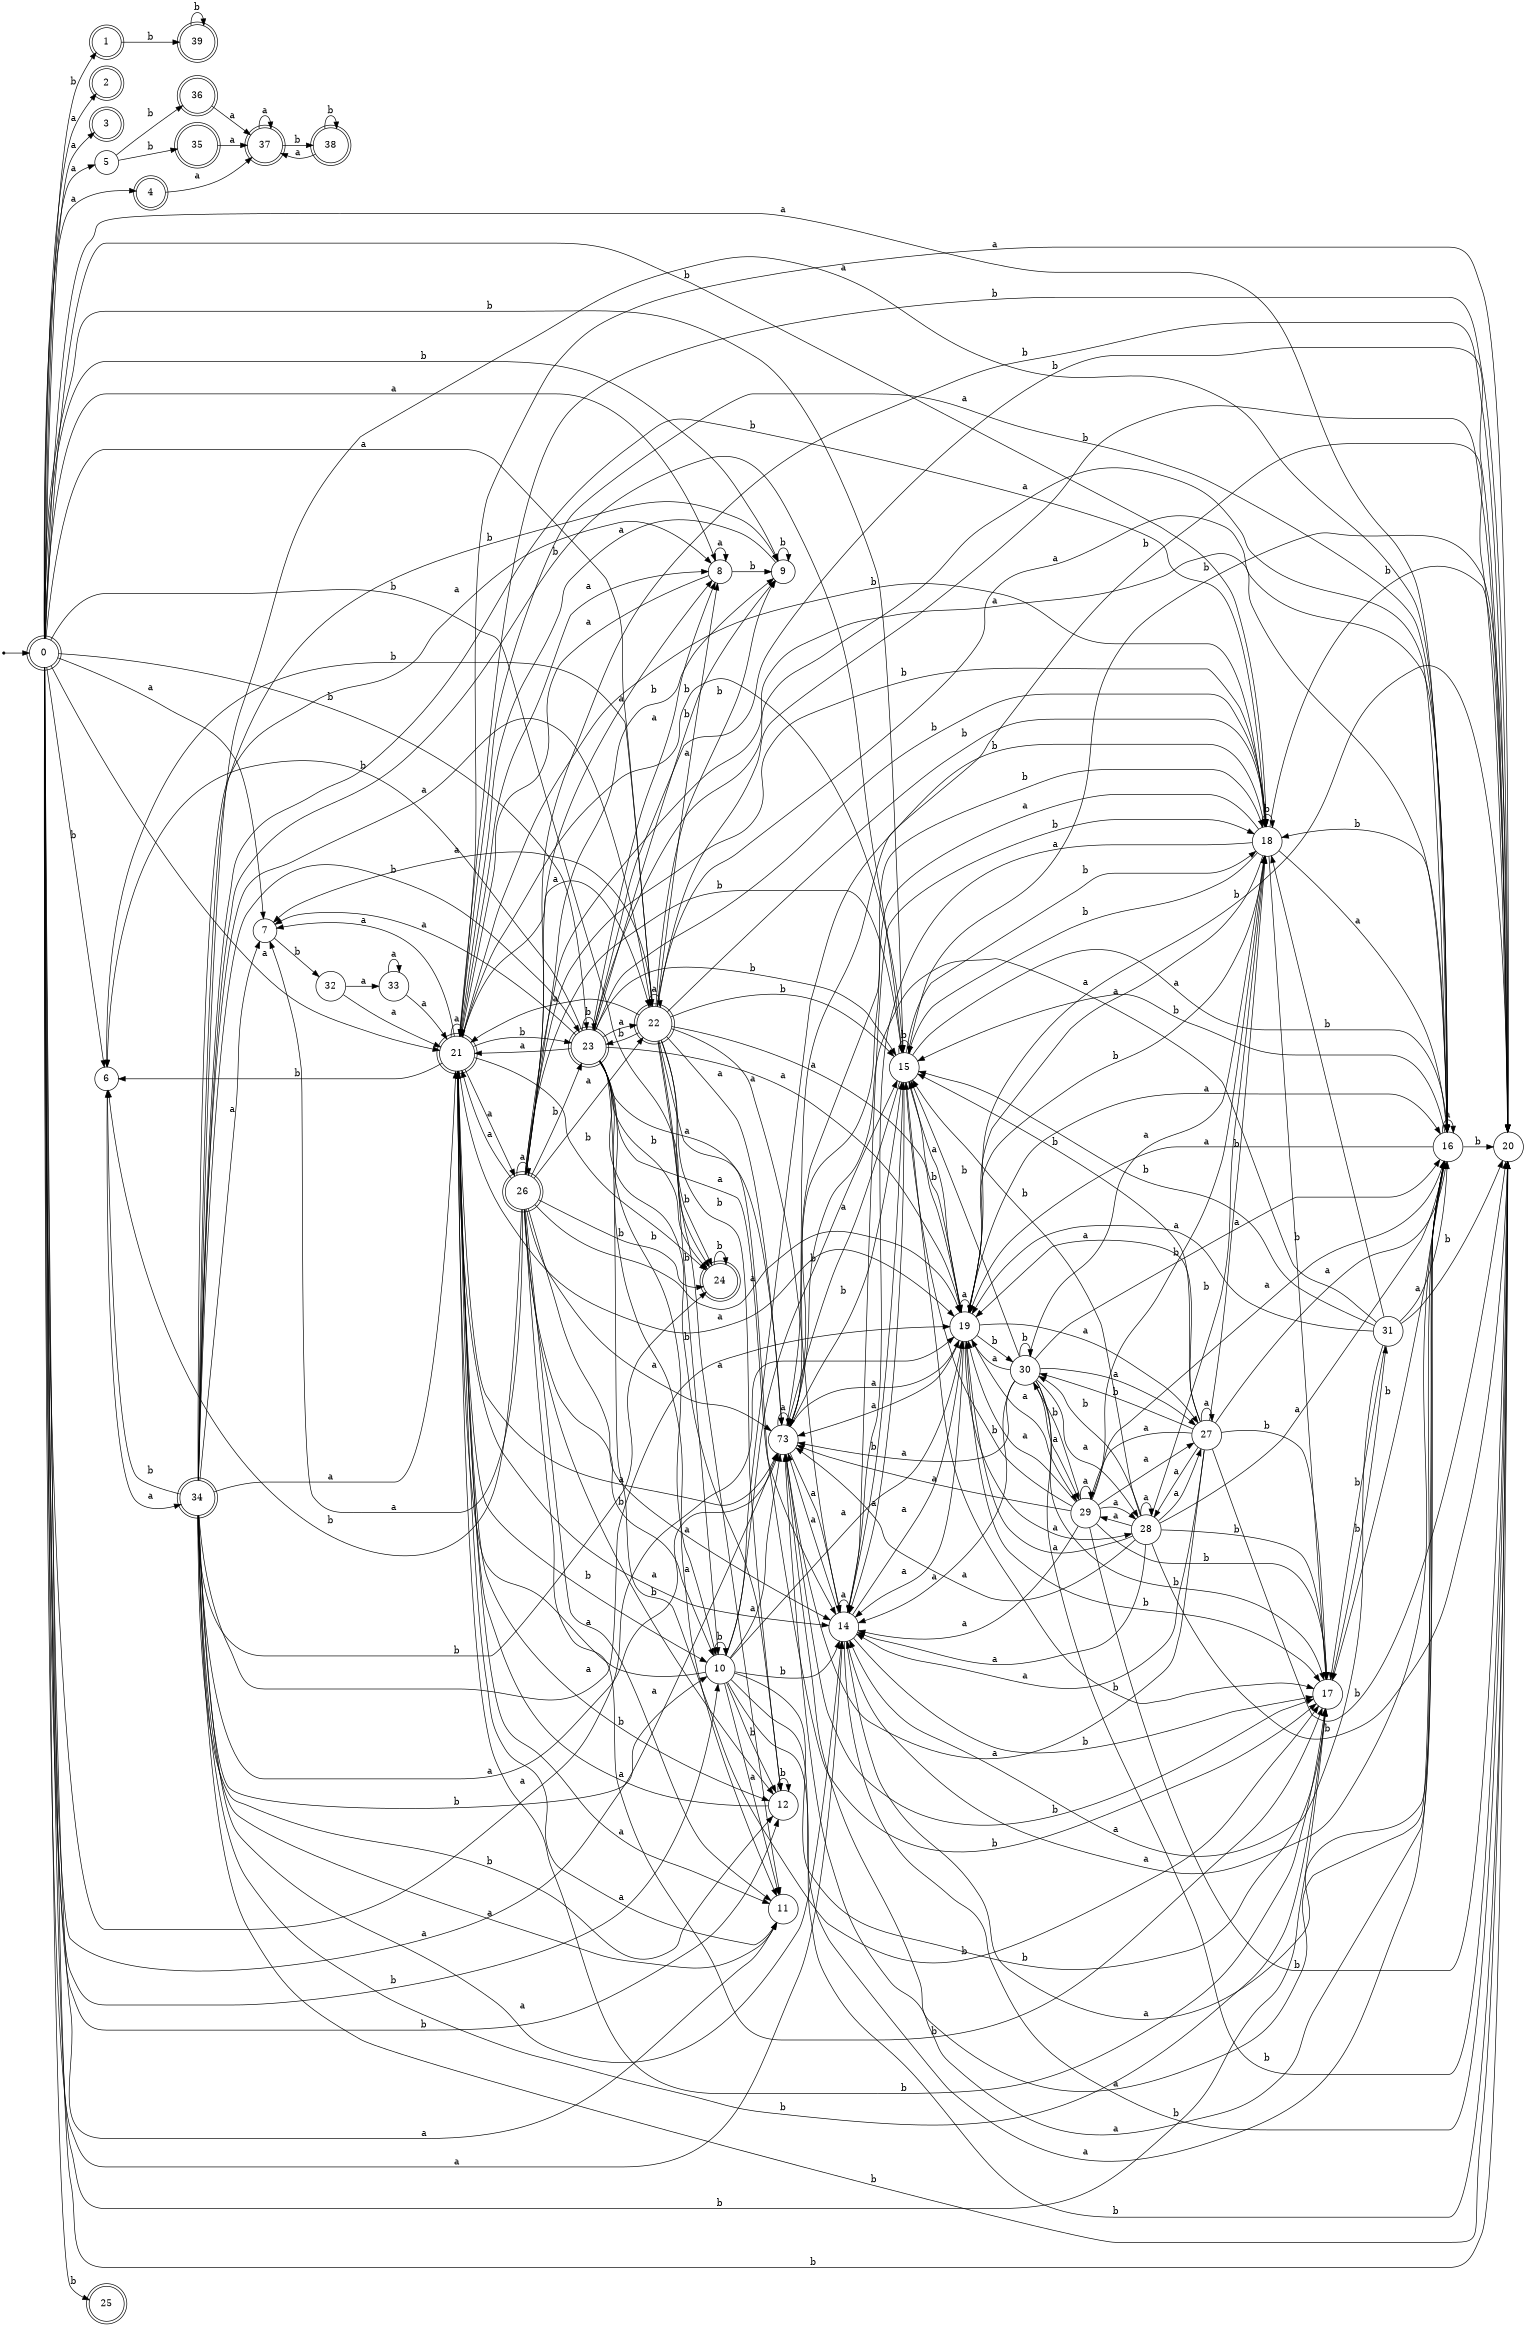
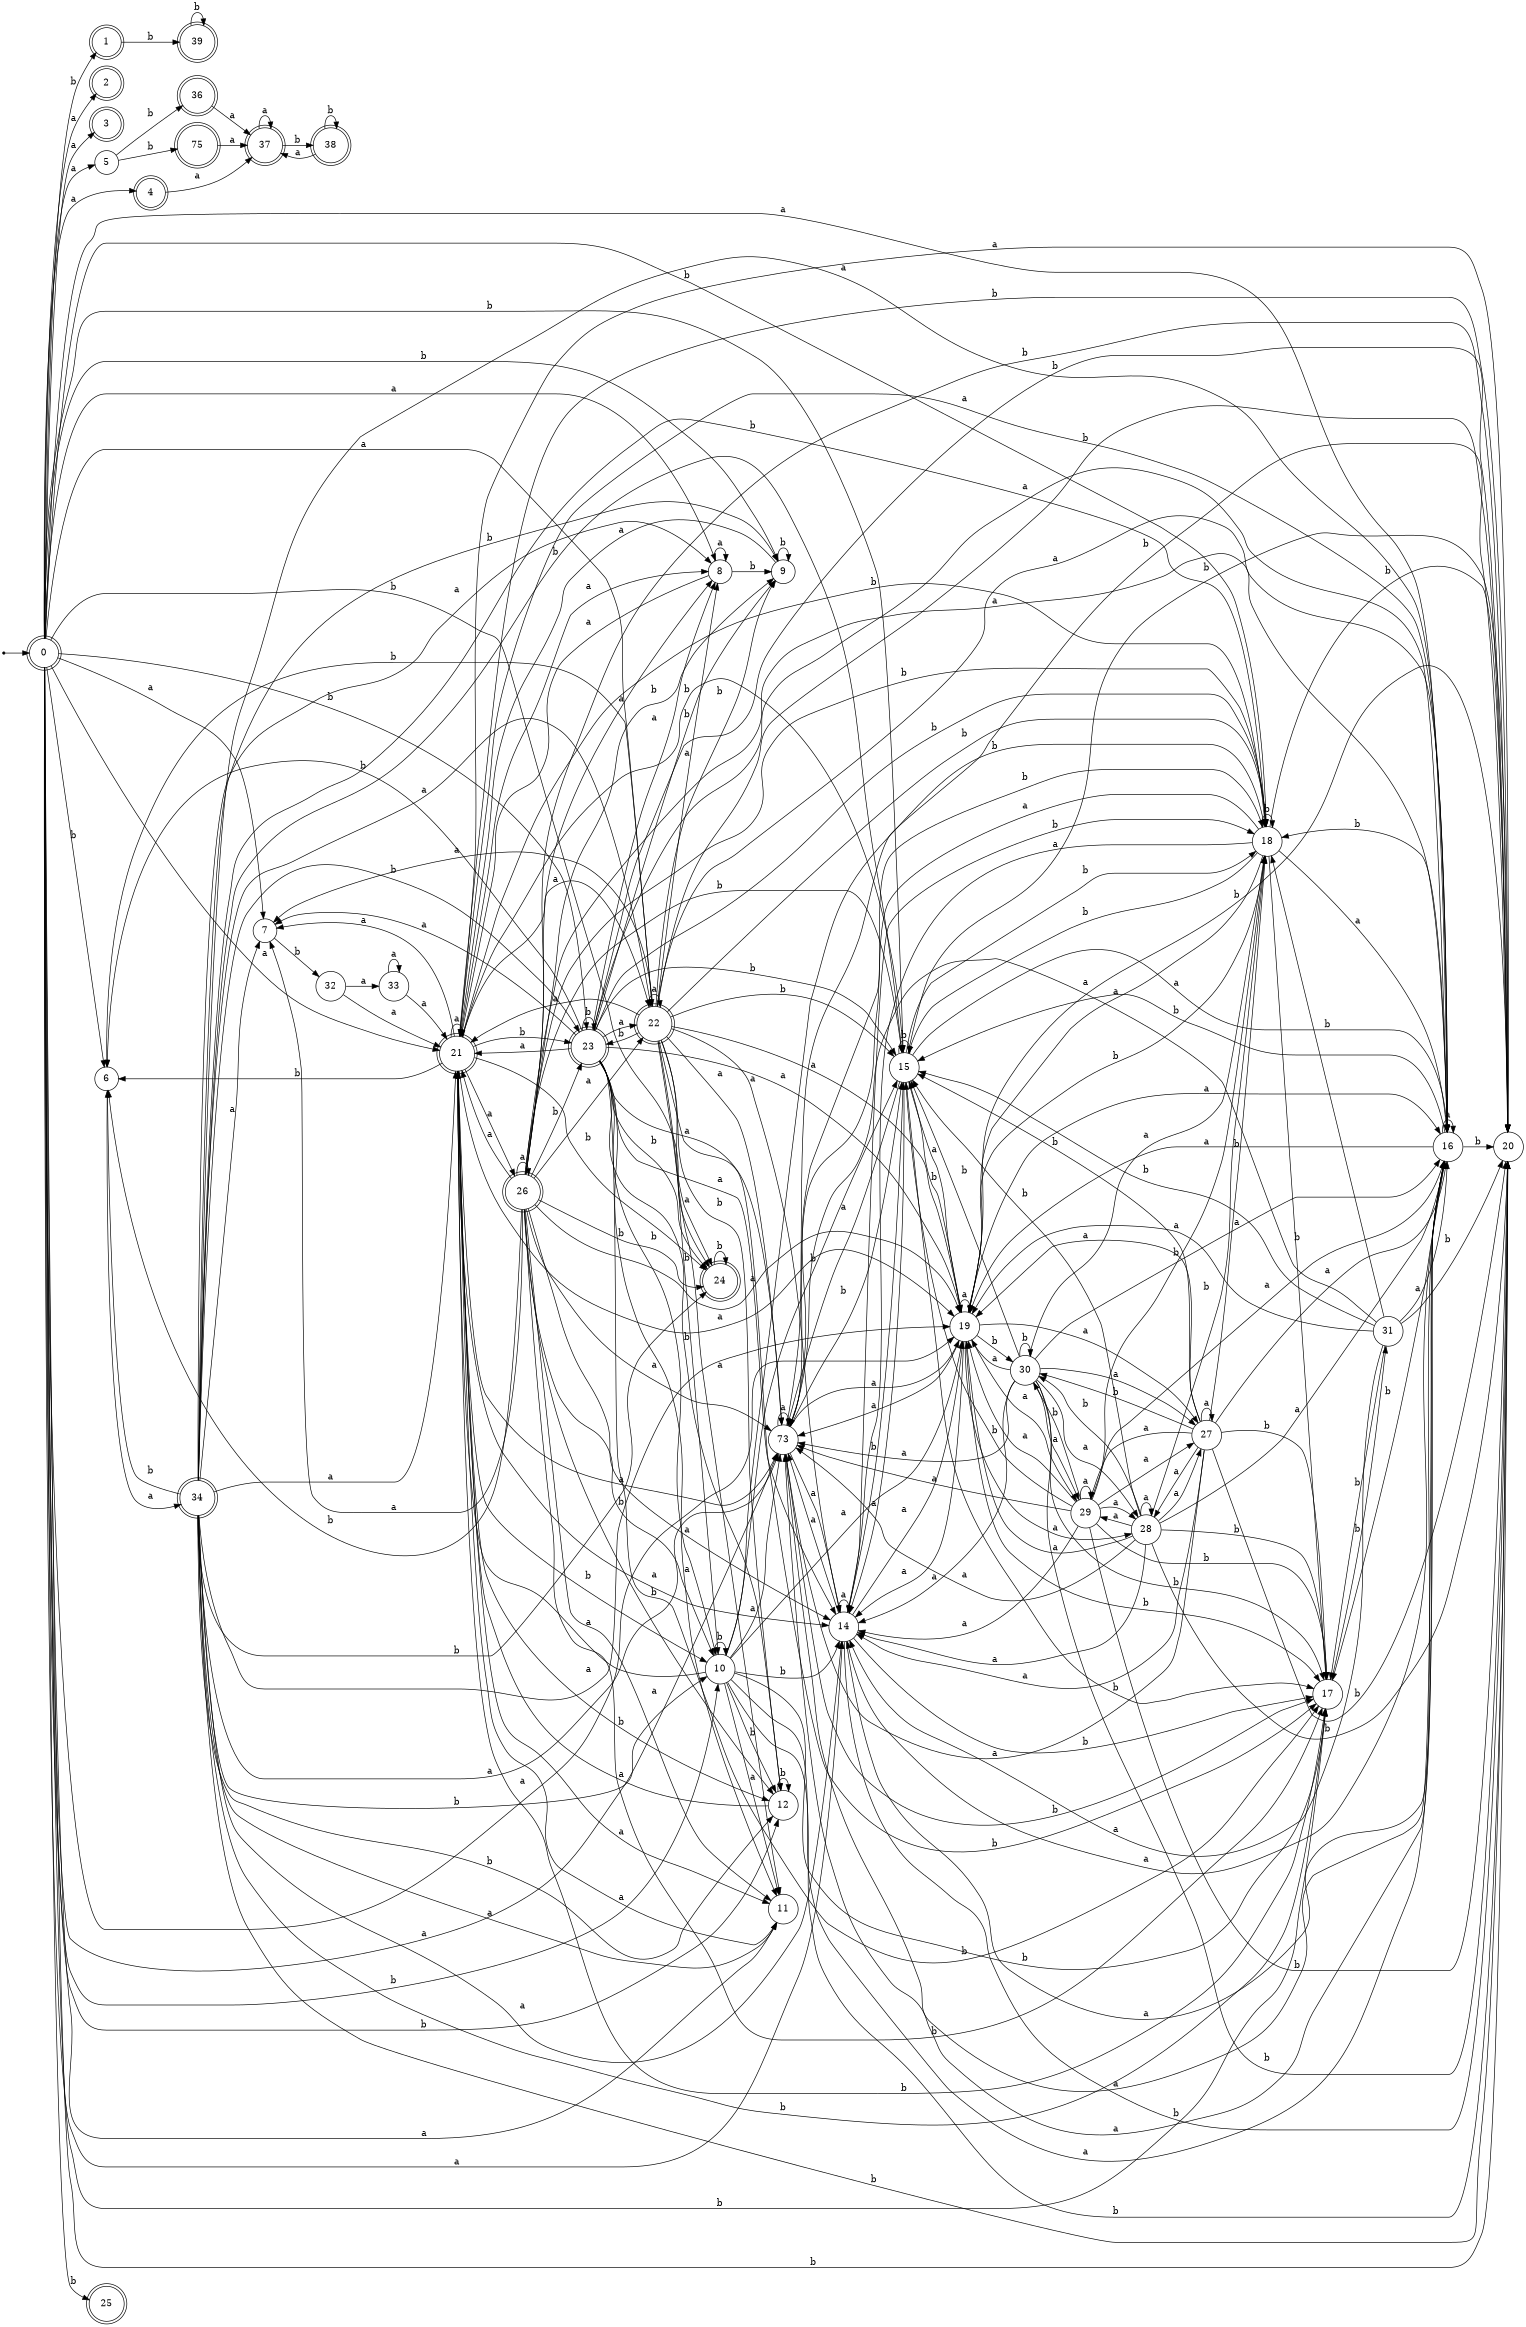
node "35": label "35" -> "75"
edge "22" -> "24": label "b" -> "a"
